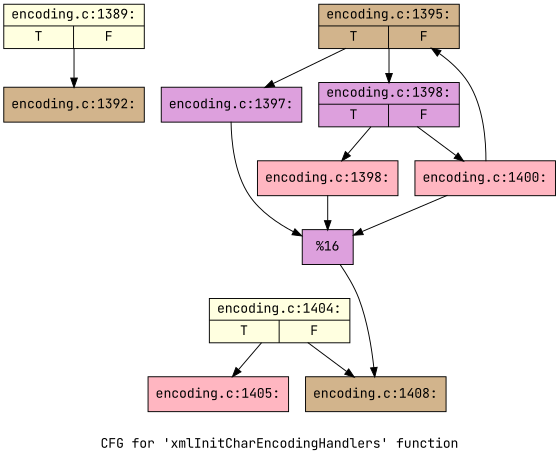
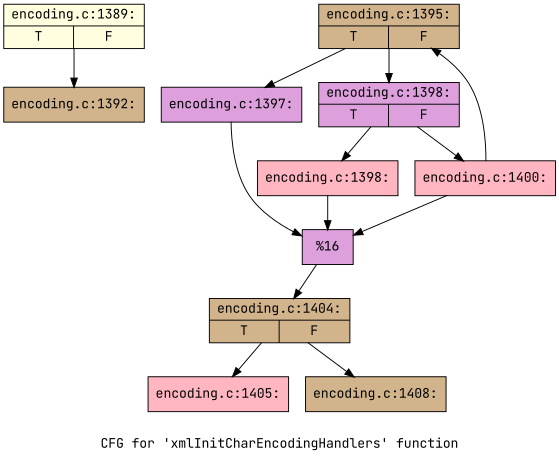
edge "%16" -> "encoding.c:1408:": now "%16" -> "encoding.c:1404:"
node "encoding.c:1404:": fillcolor lightyellow -> tan
